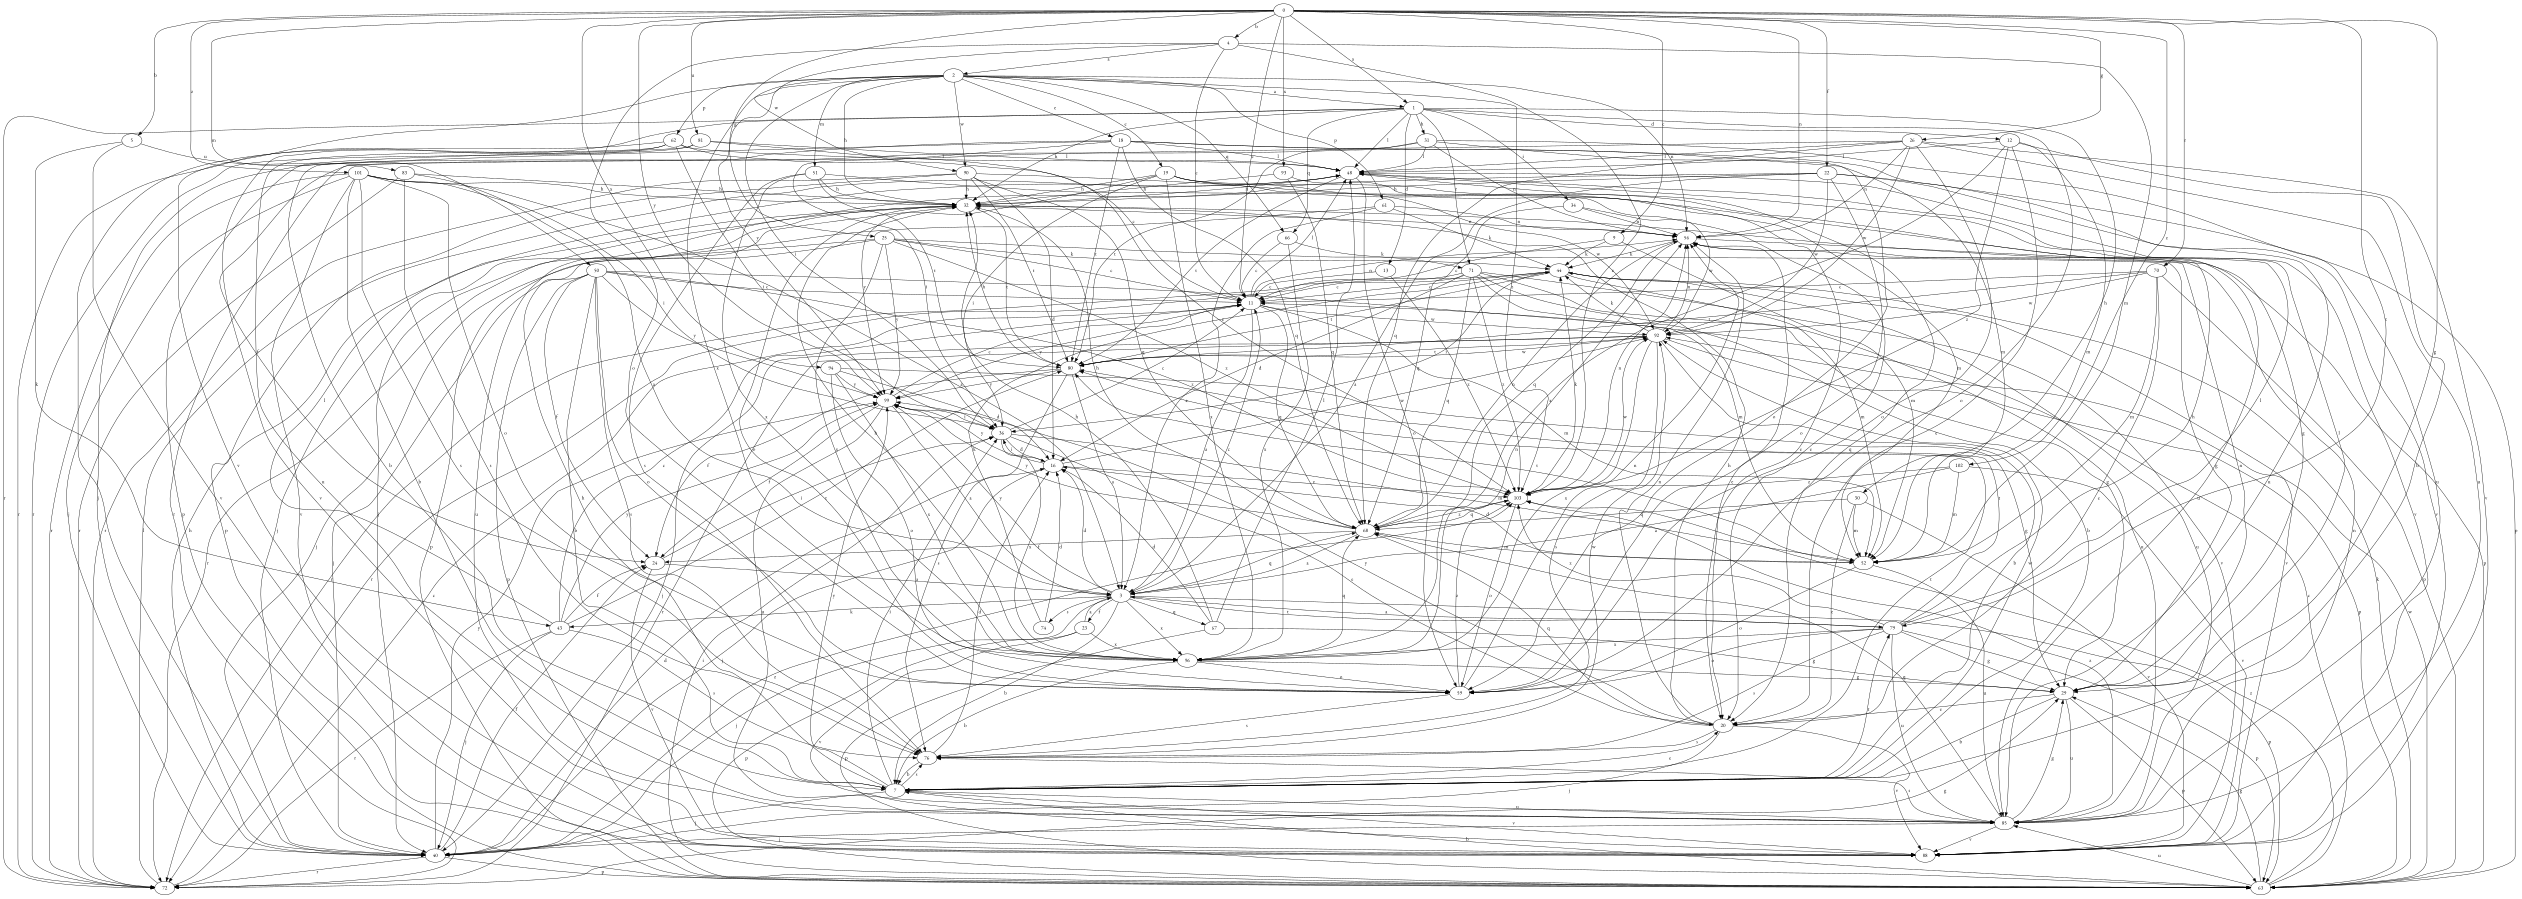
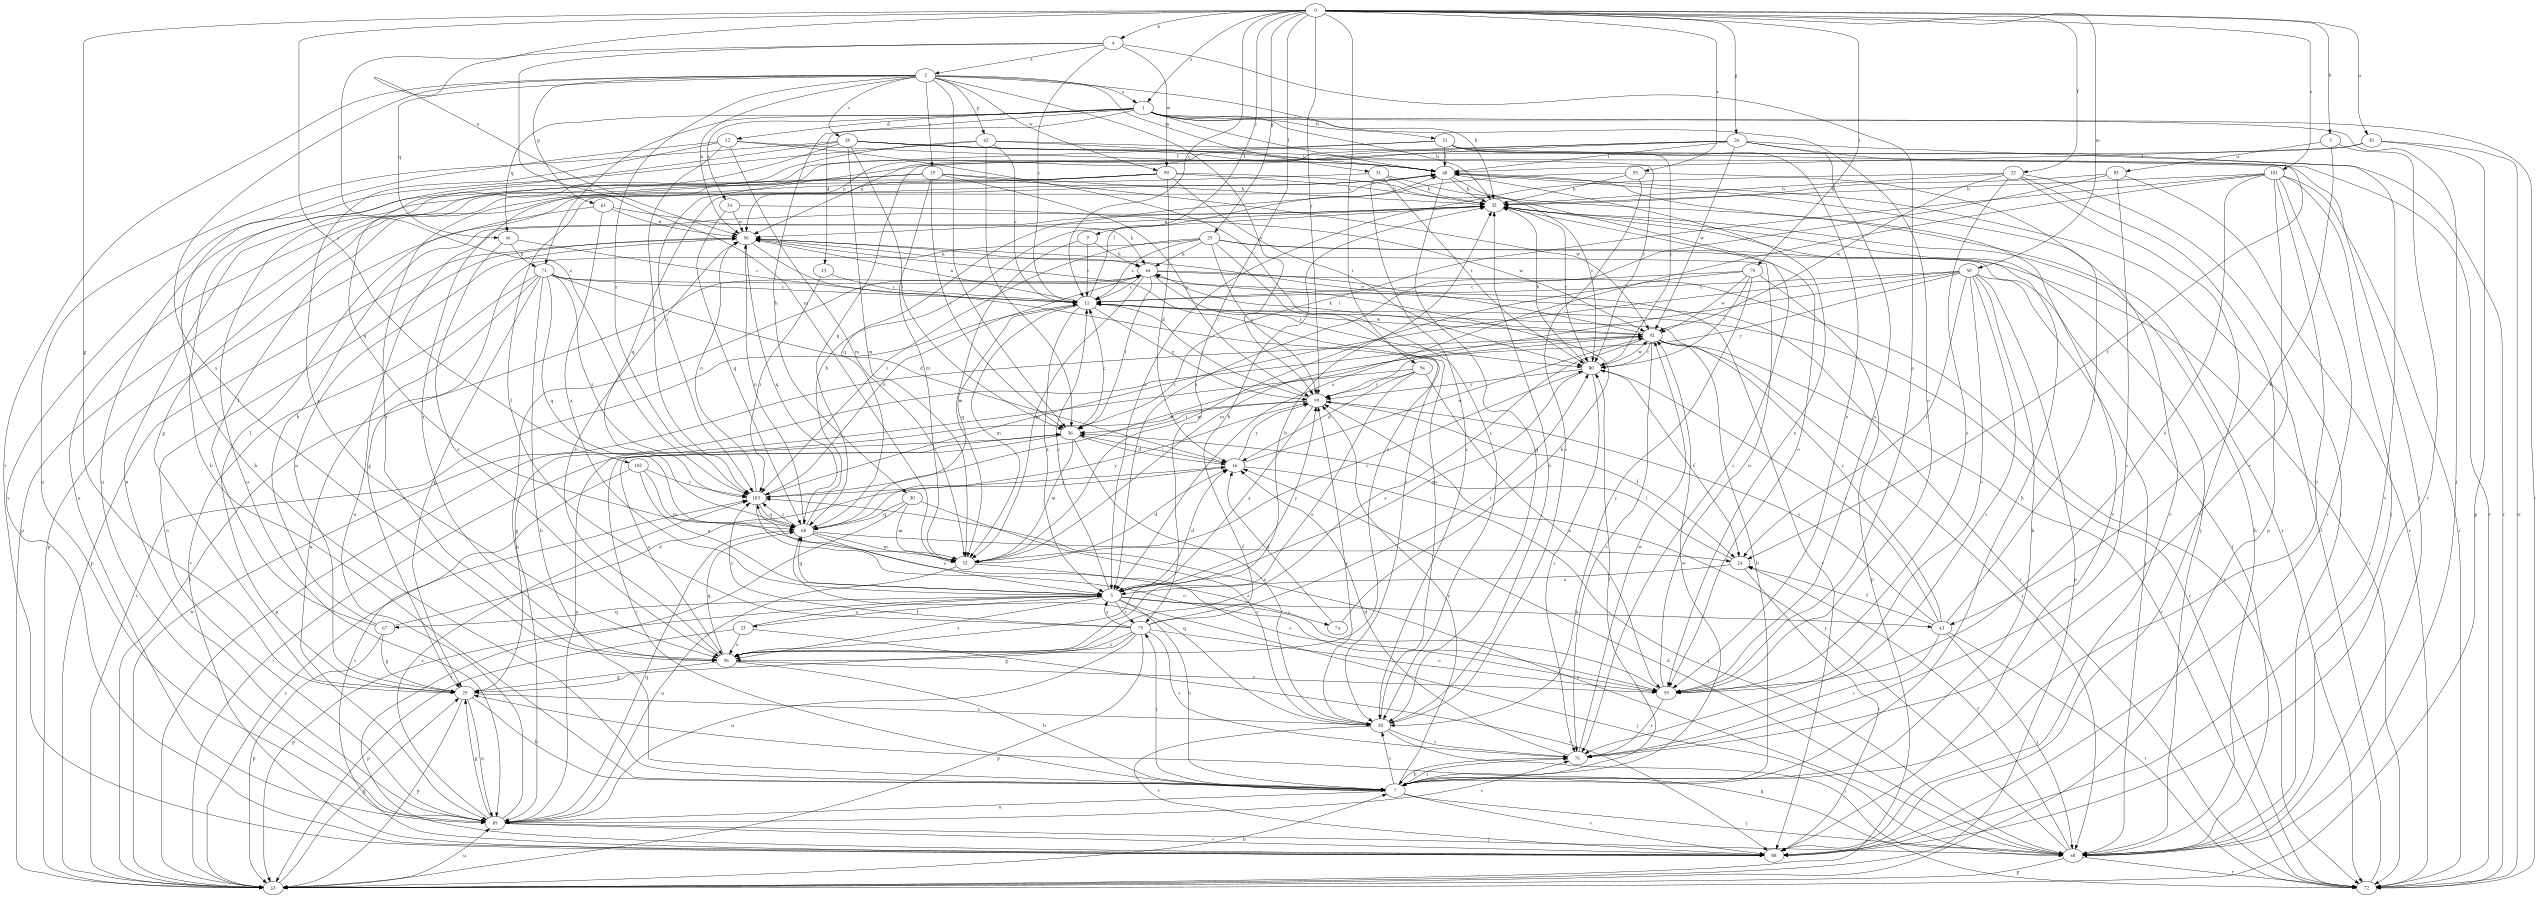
edge "93" -> "88": added, label "v"
edge "81" -> "72": label "r" -> "w"
